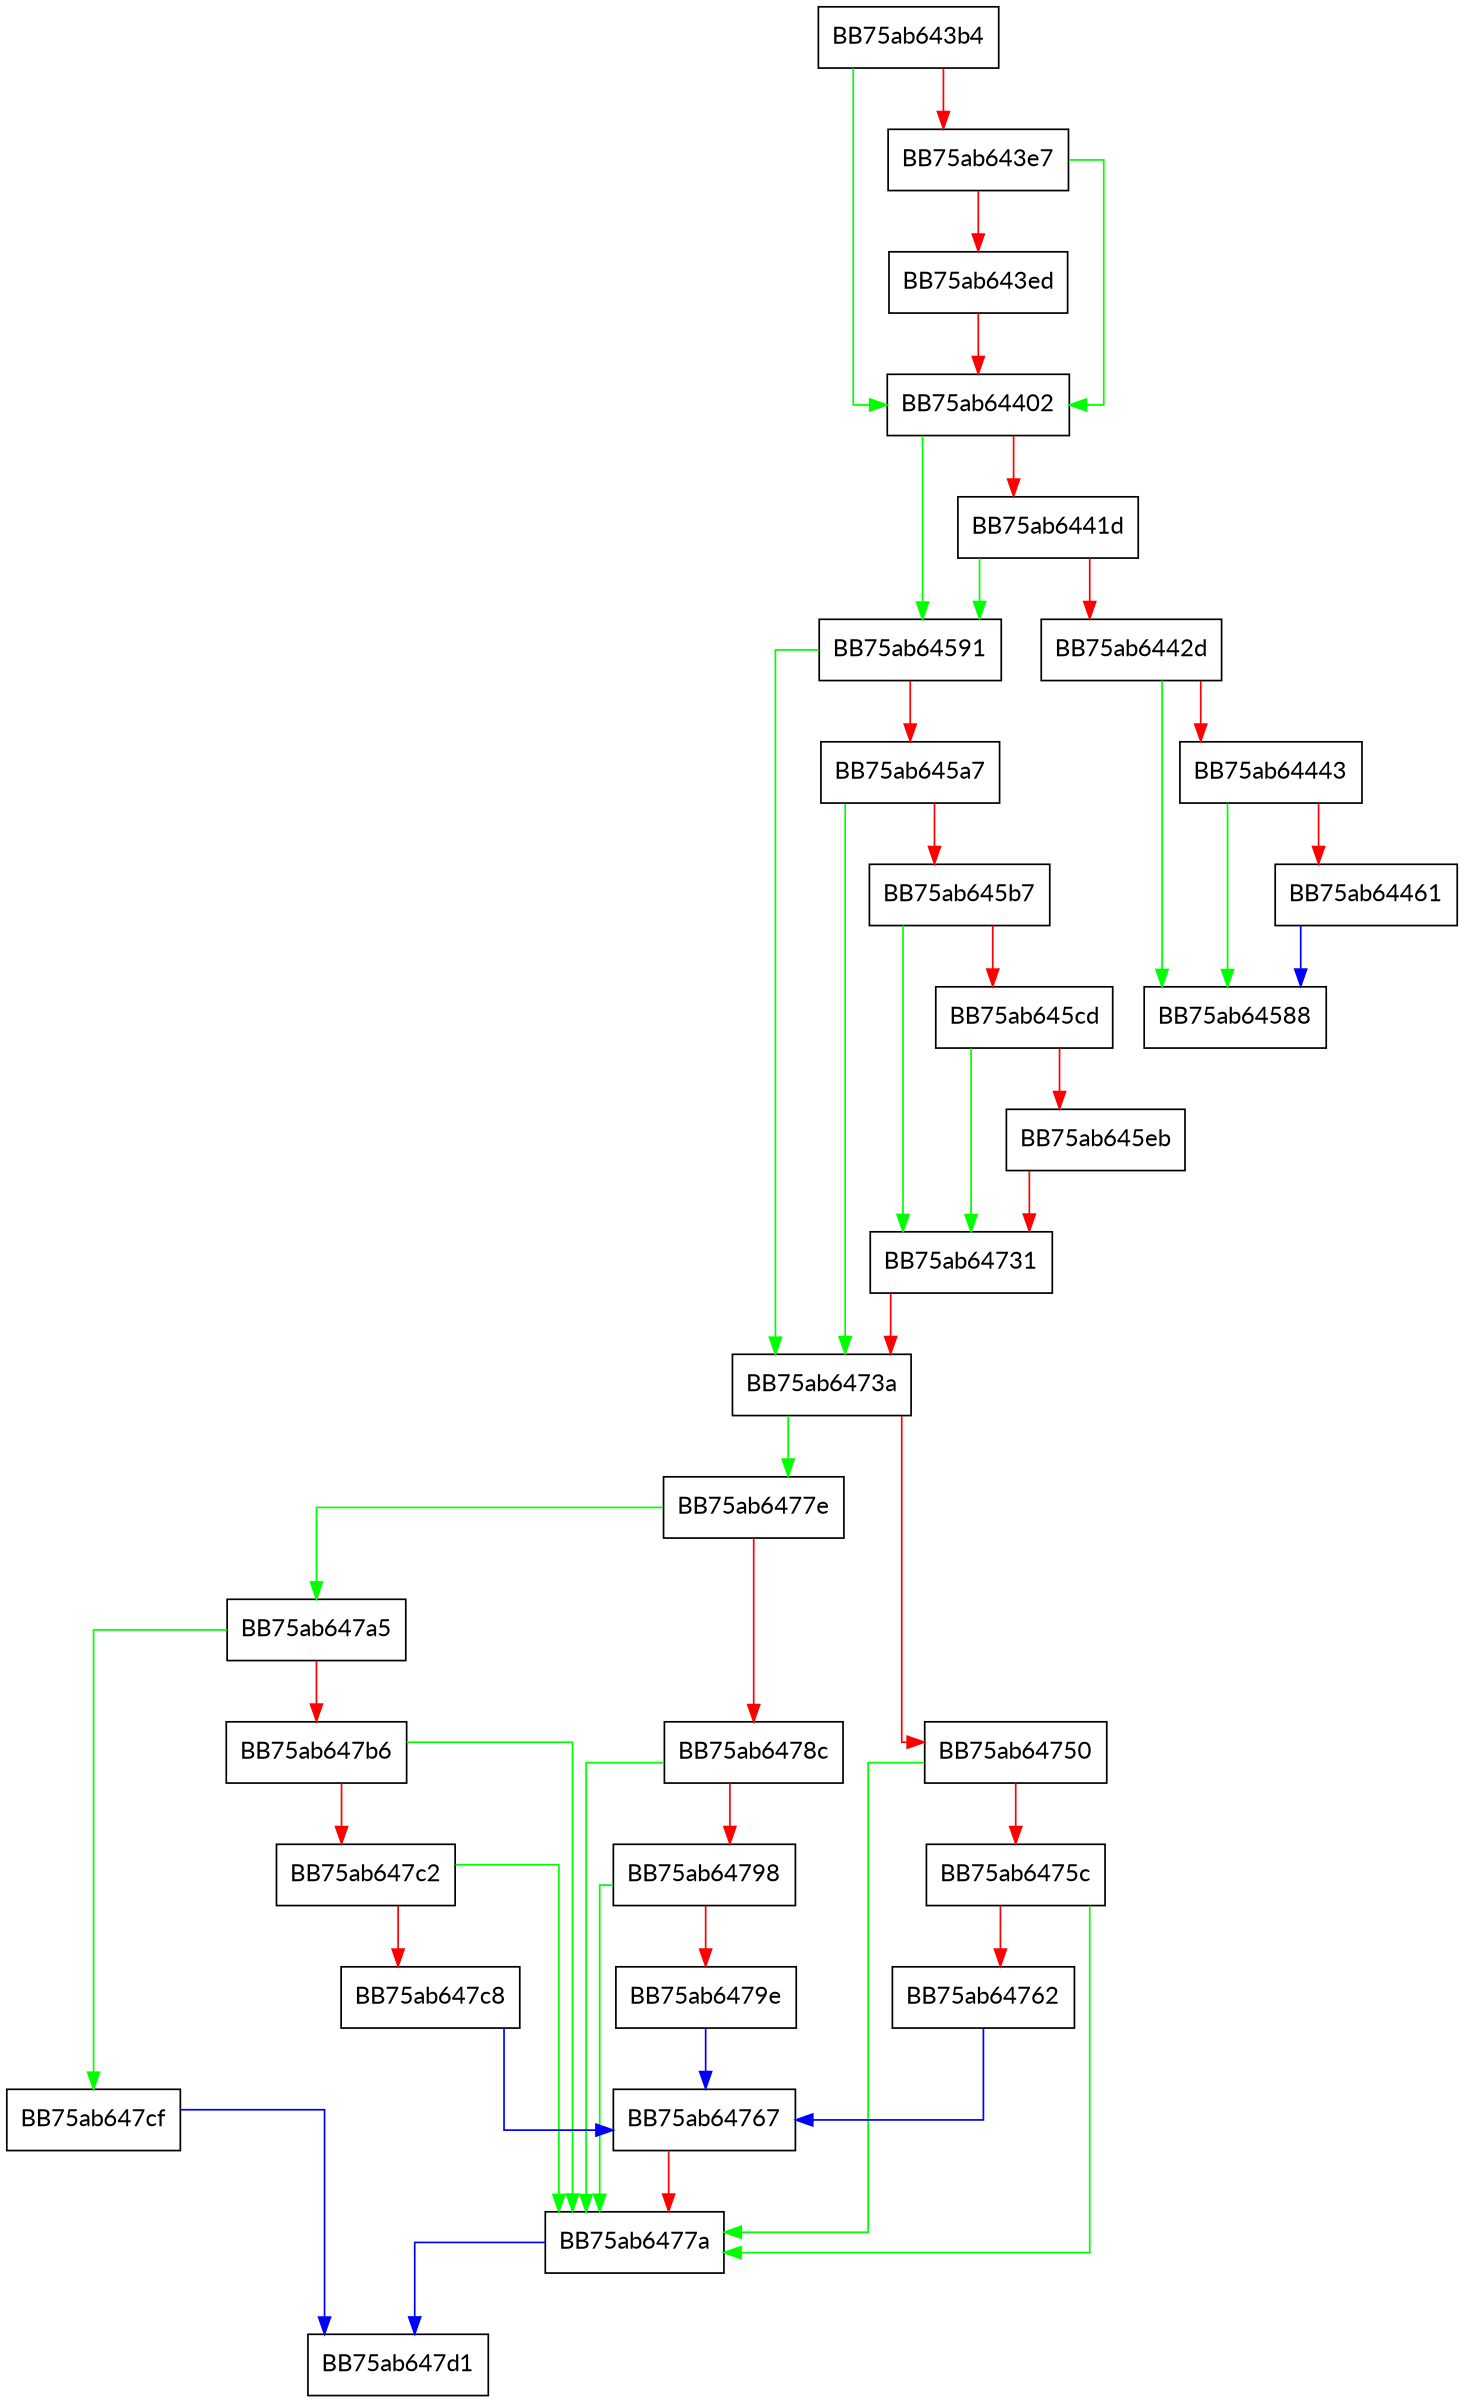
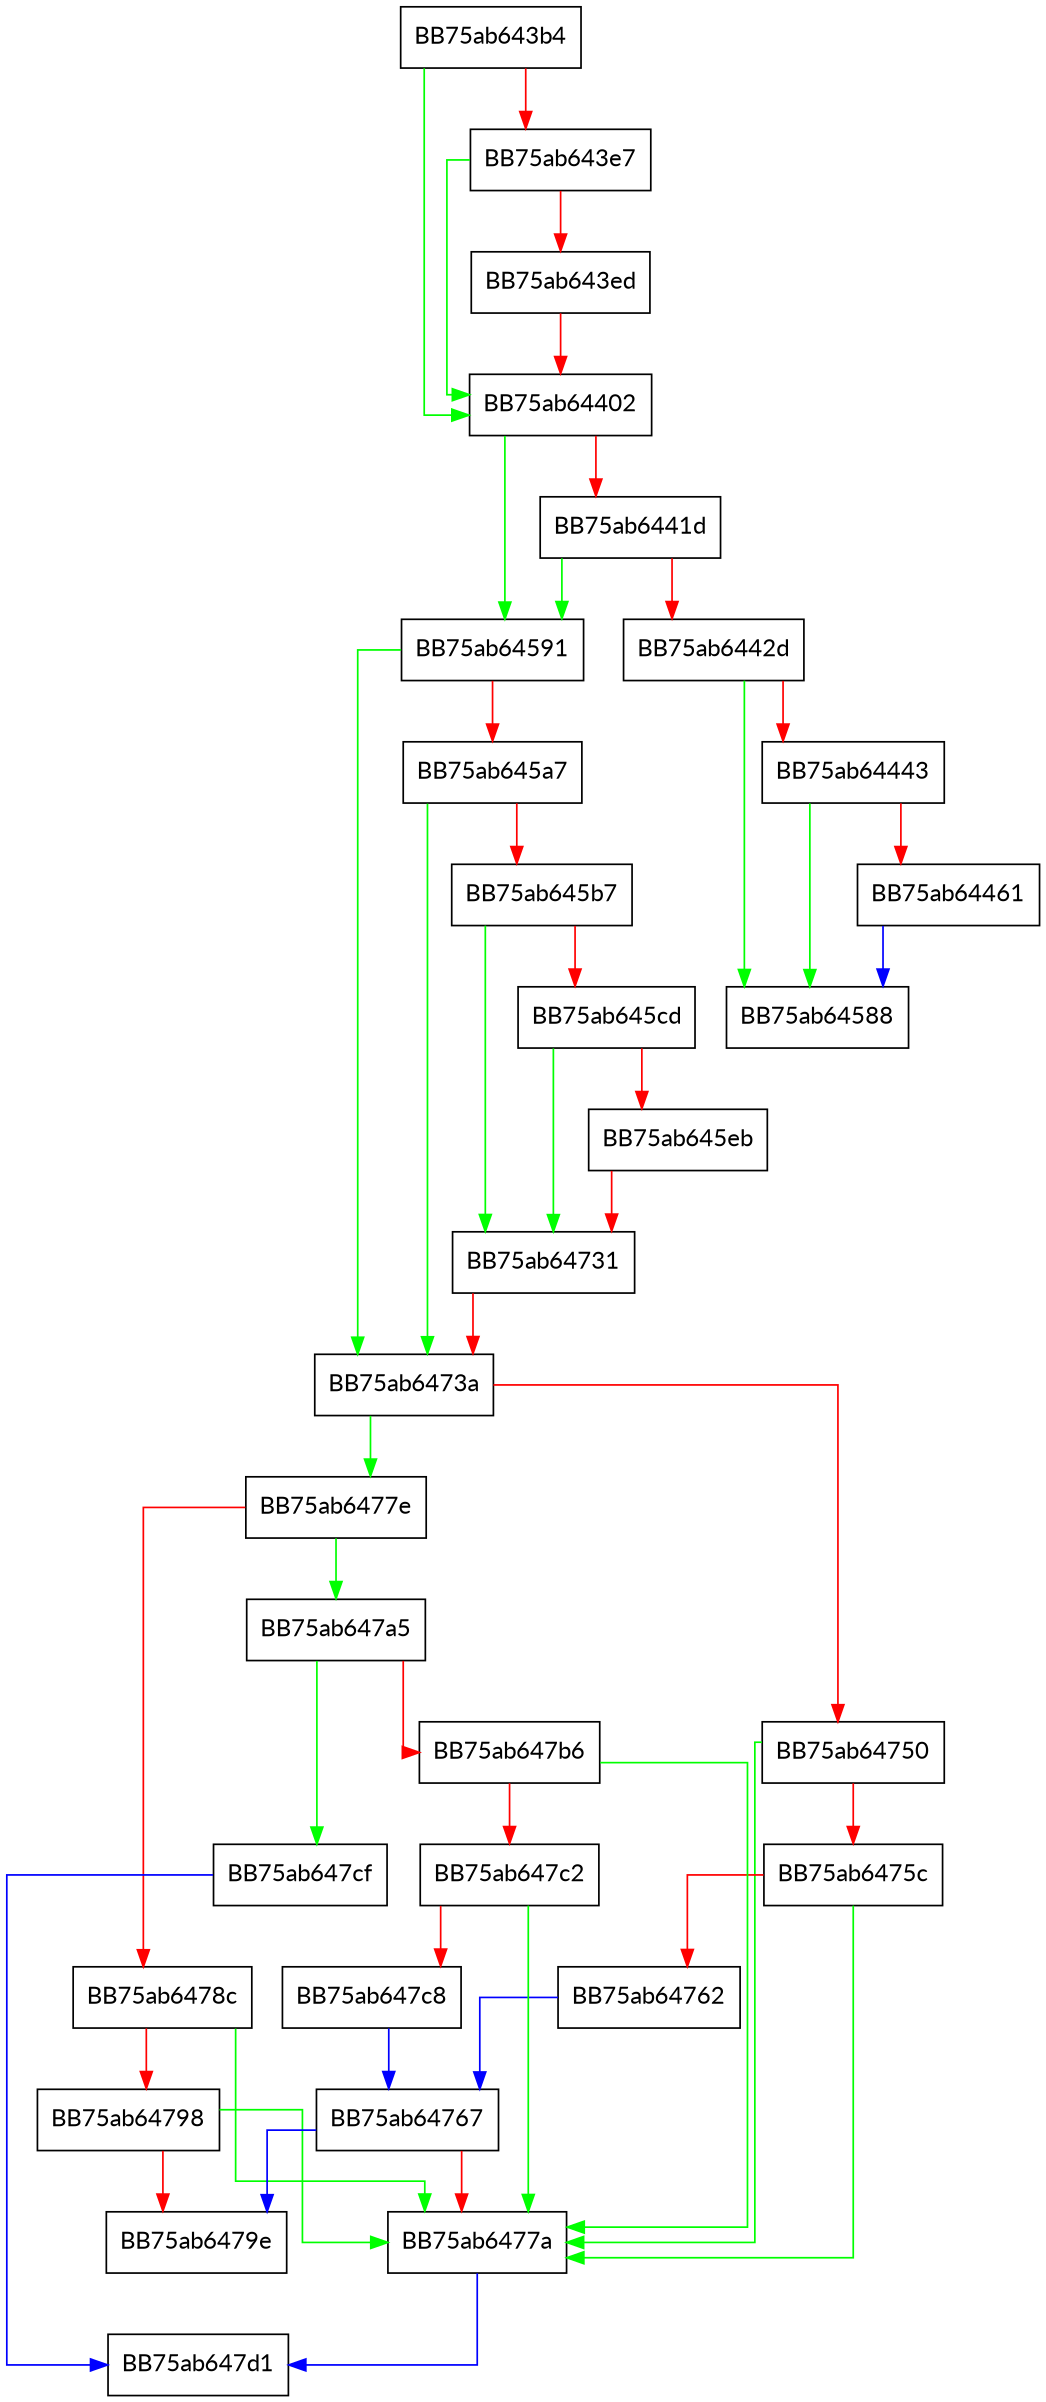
edge "BB75ab6479e" -> "BB75ab64767": reversed
